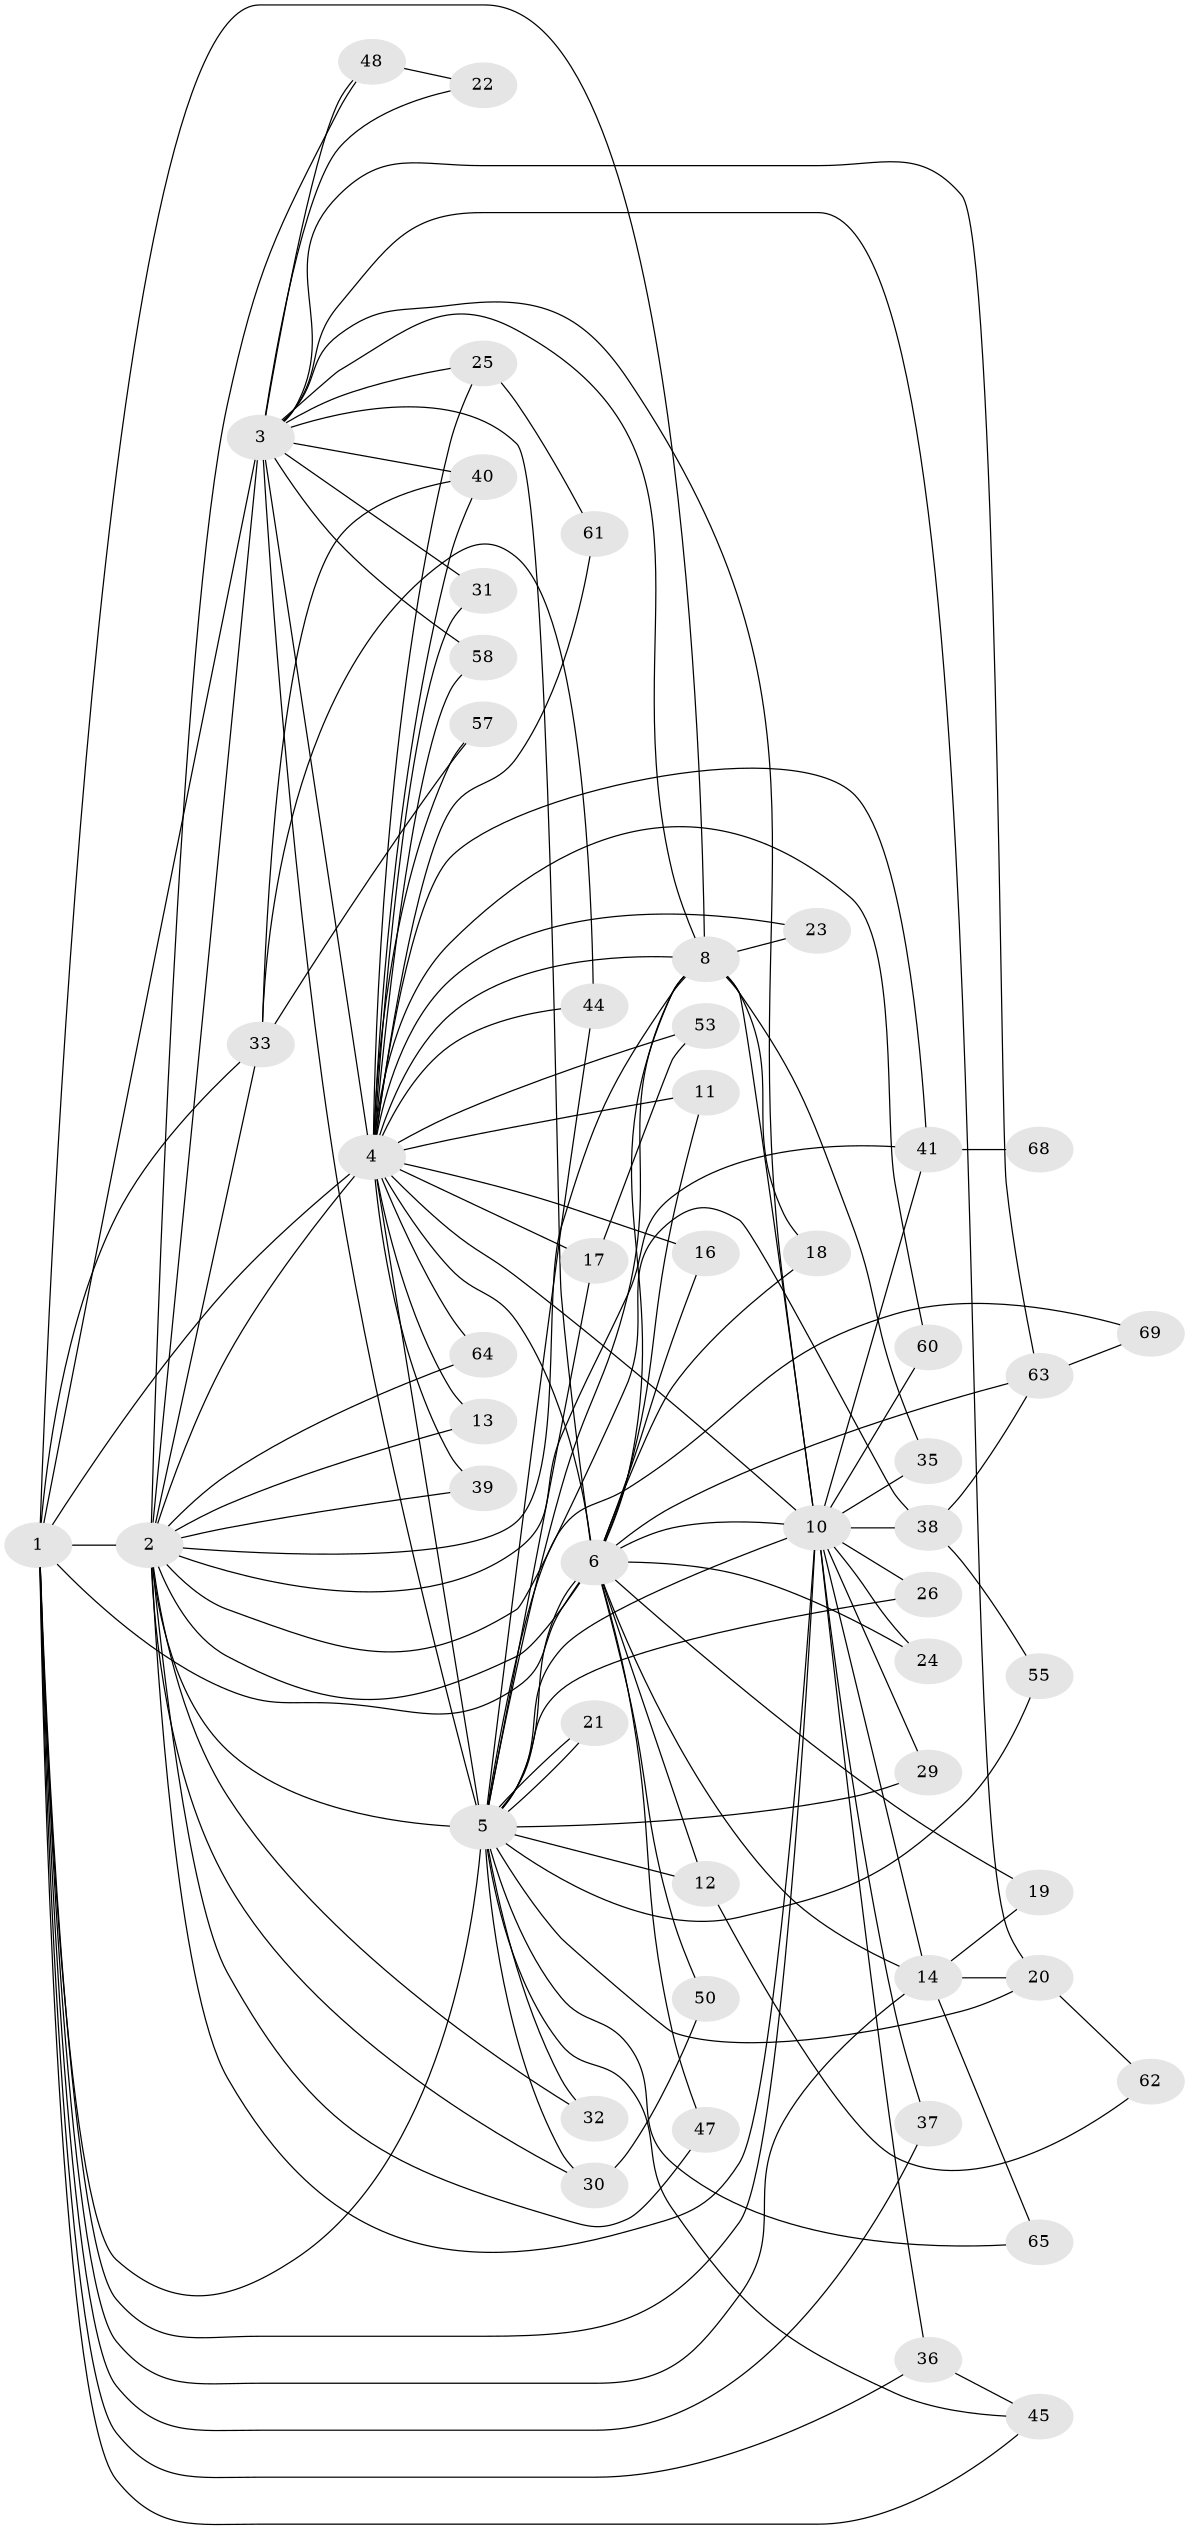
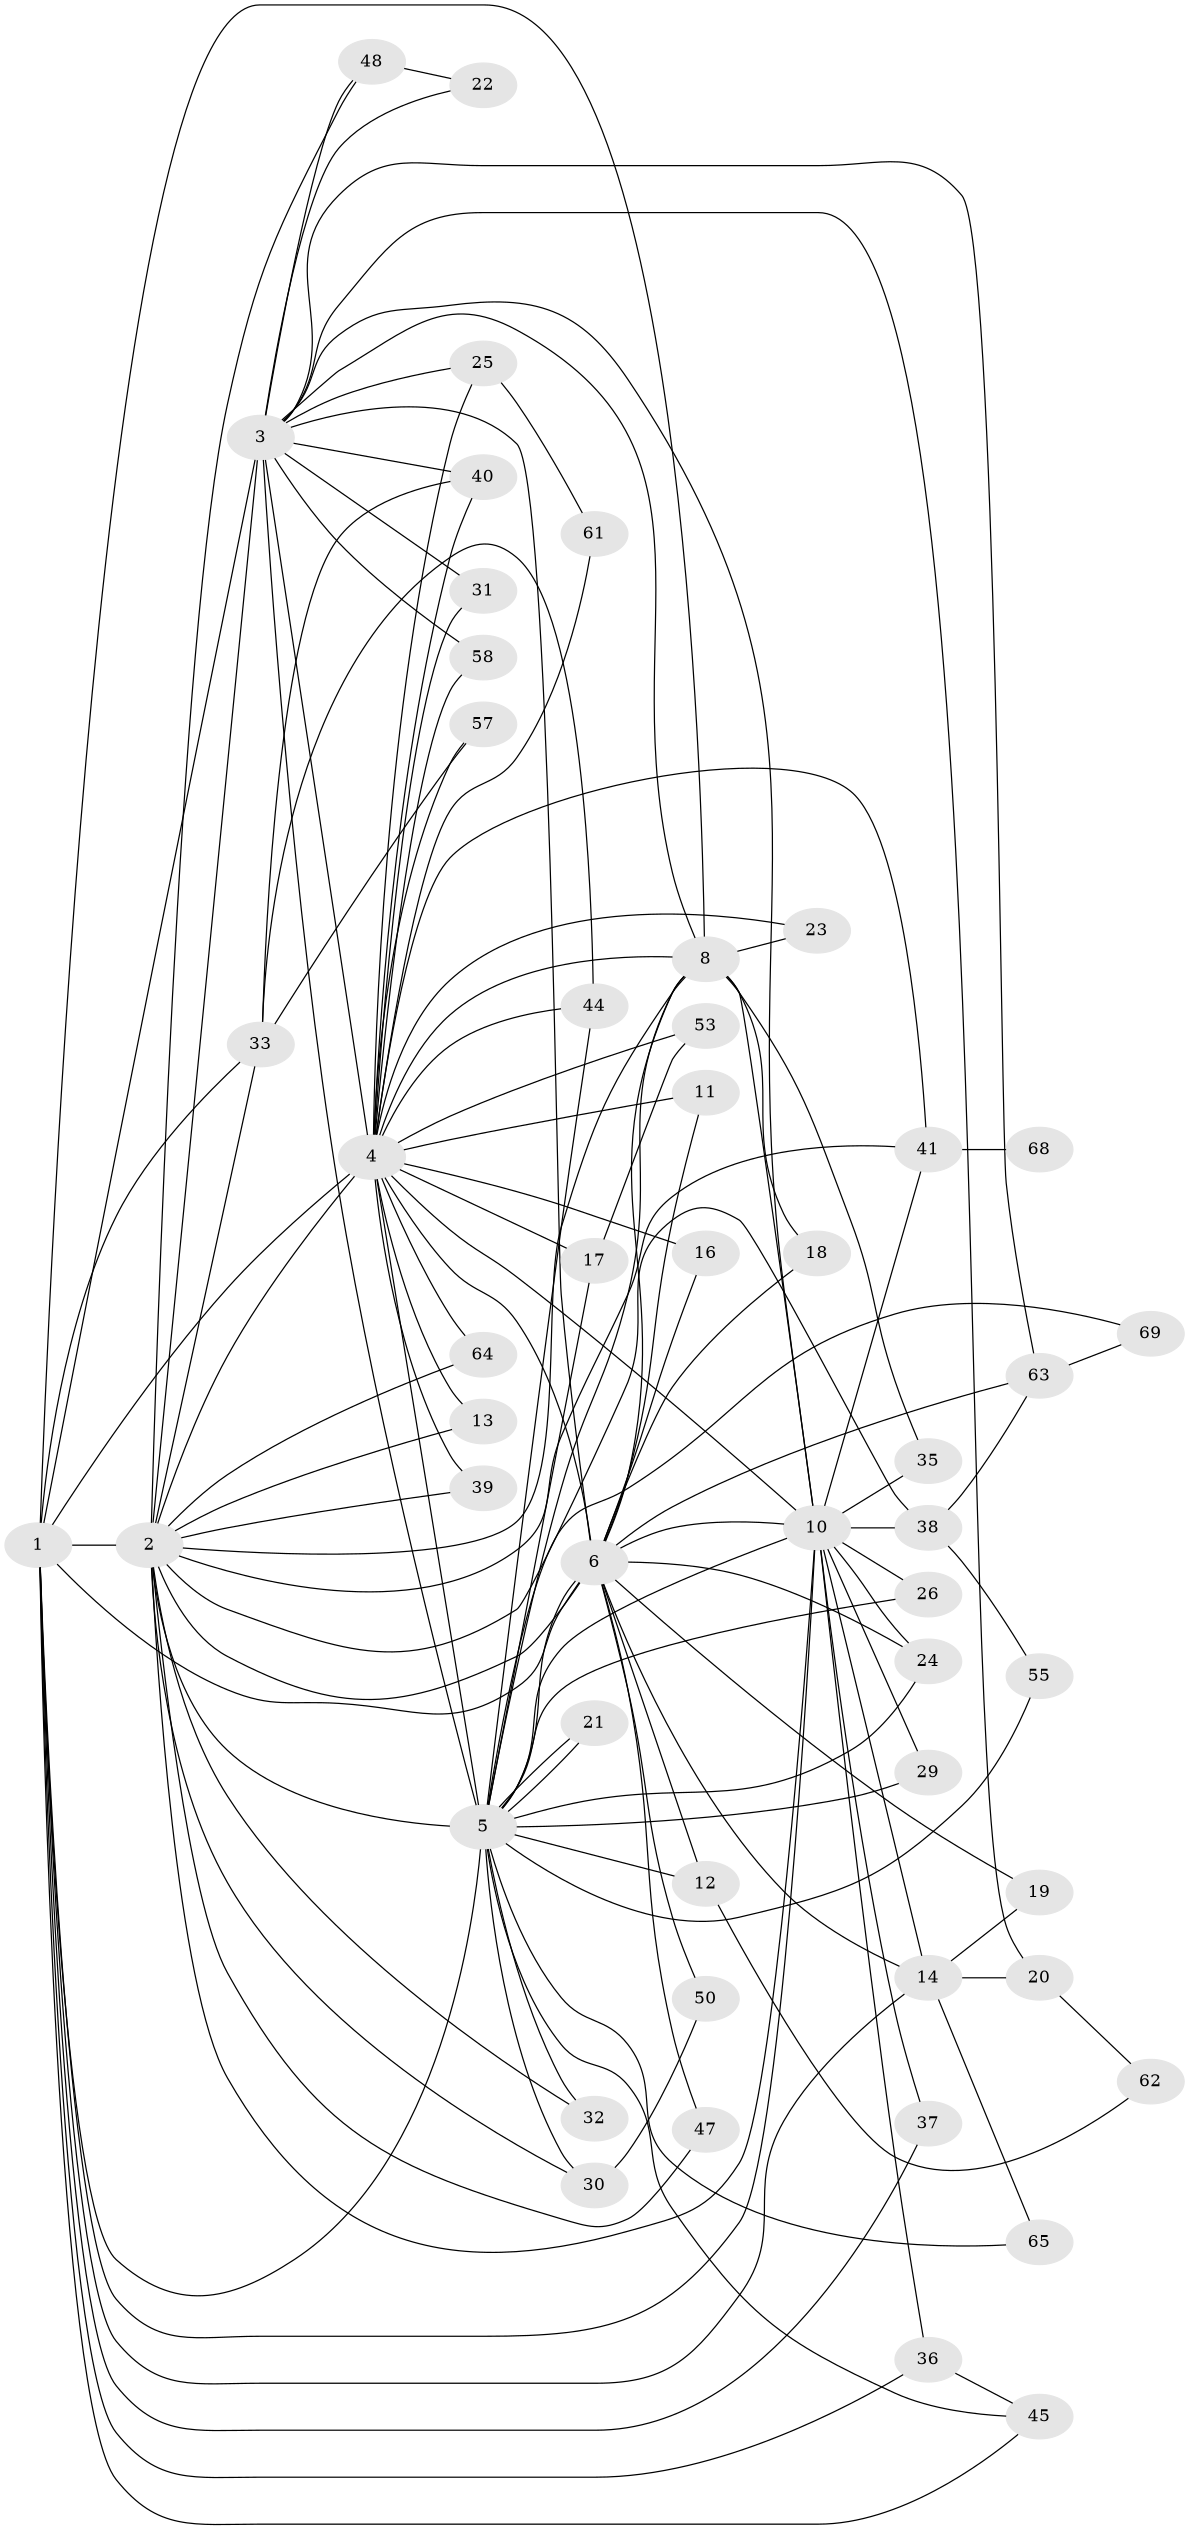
node "60": removed
edge "5" -- "20": now "5" -- "24"
